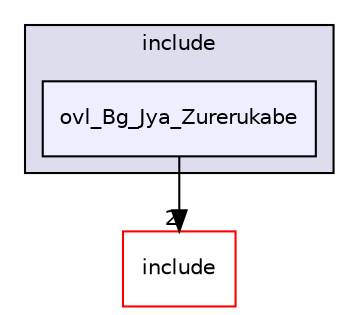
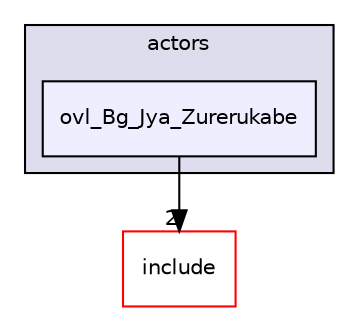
cluster "include": label "include" -> "actors"
